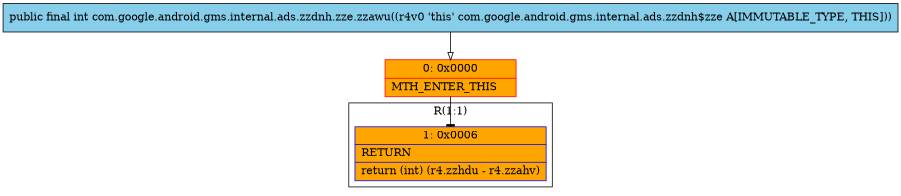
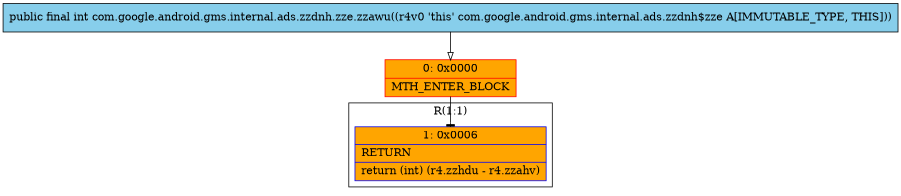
node "0: 0x0000": text "MTH_ENTER_THIS" -> "MTH_ENTER_BLOCK"
